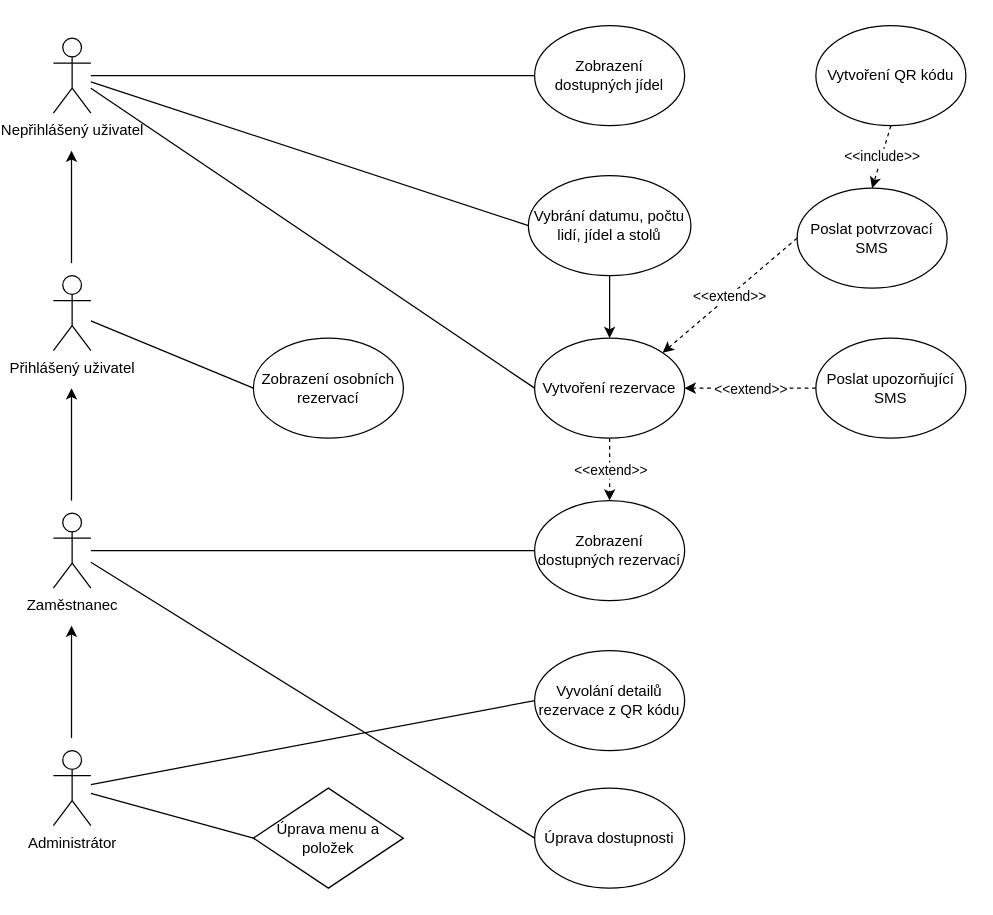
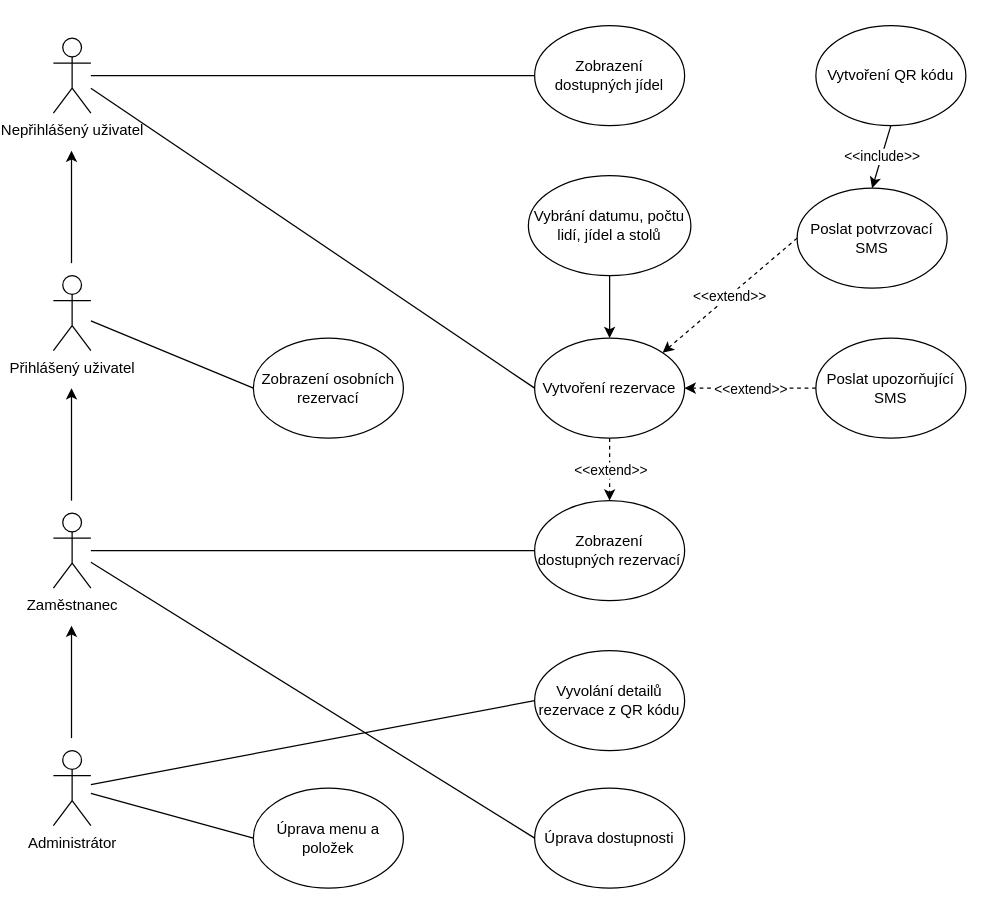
edge "Vytvoření QR kódu" -> "Poslat potvrzovací SMS": style dashed -> solid
edge "Nepřihlášený uživatel" -- "Vybrání datumu, počtu lidí, jídel a stolů": removed
node "Úprava menu a položek": shape diamond -> ellipse
